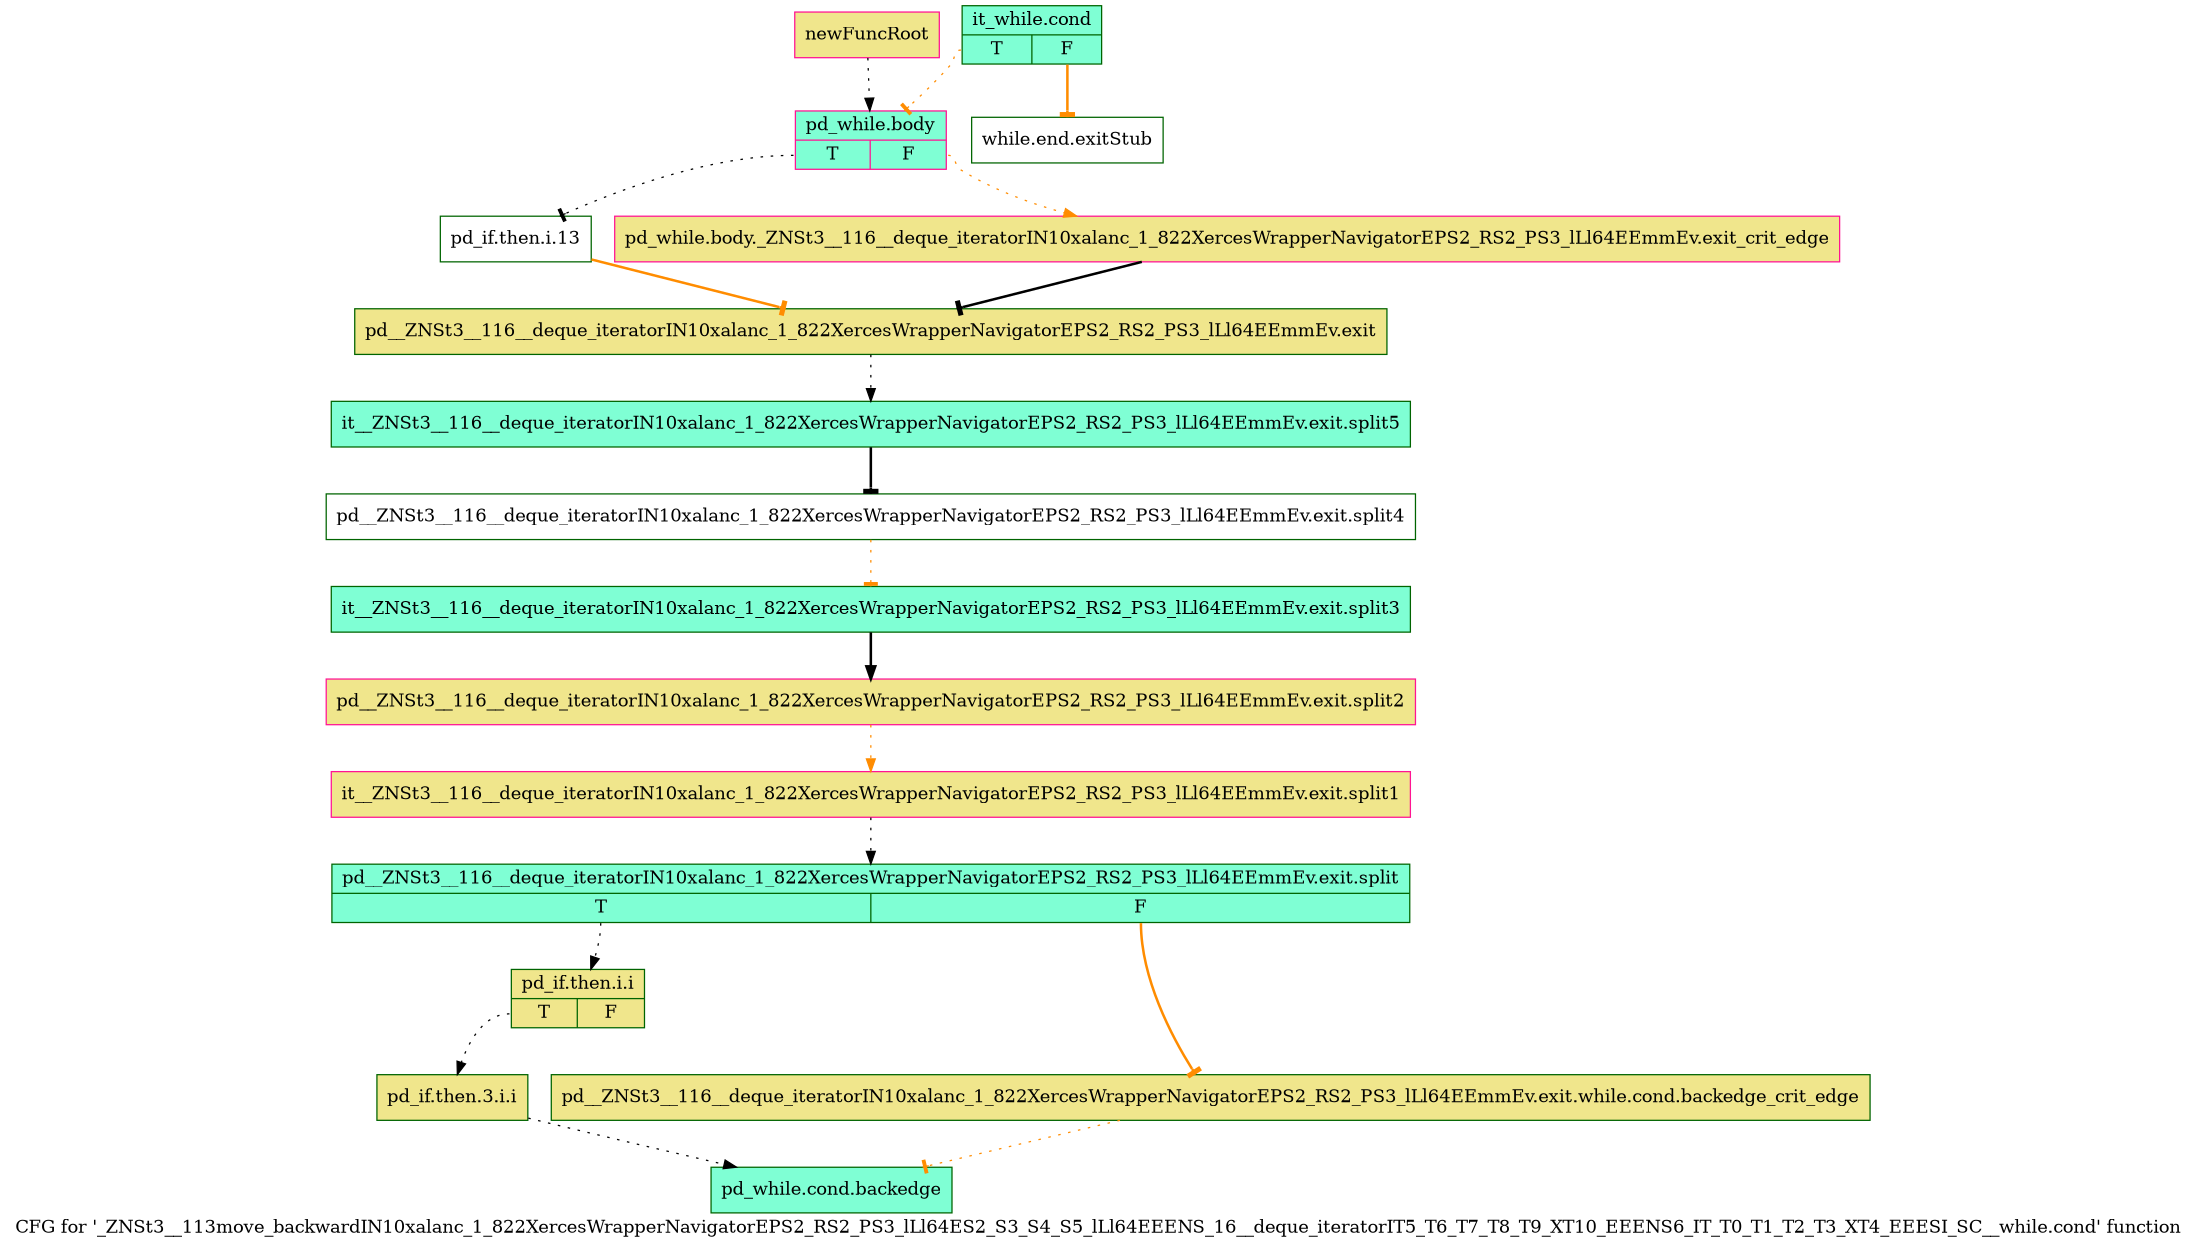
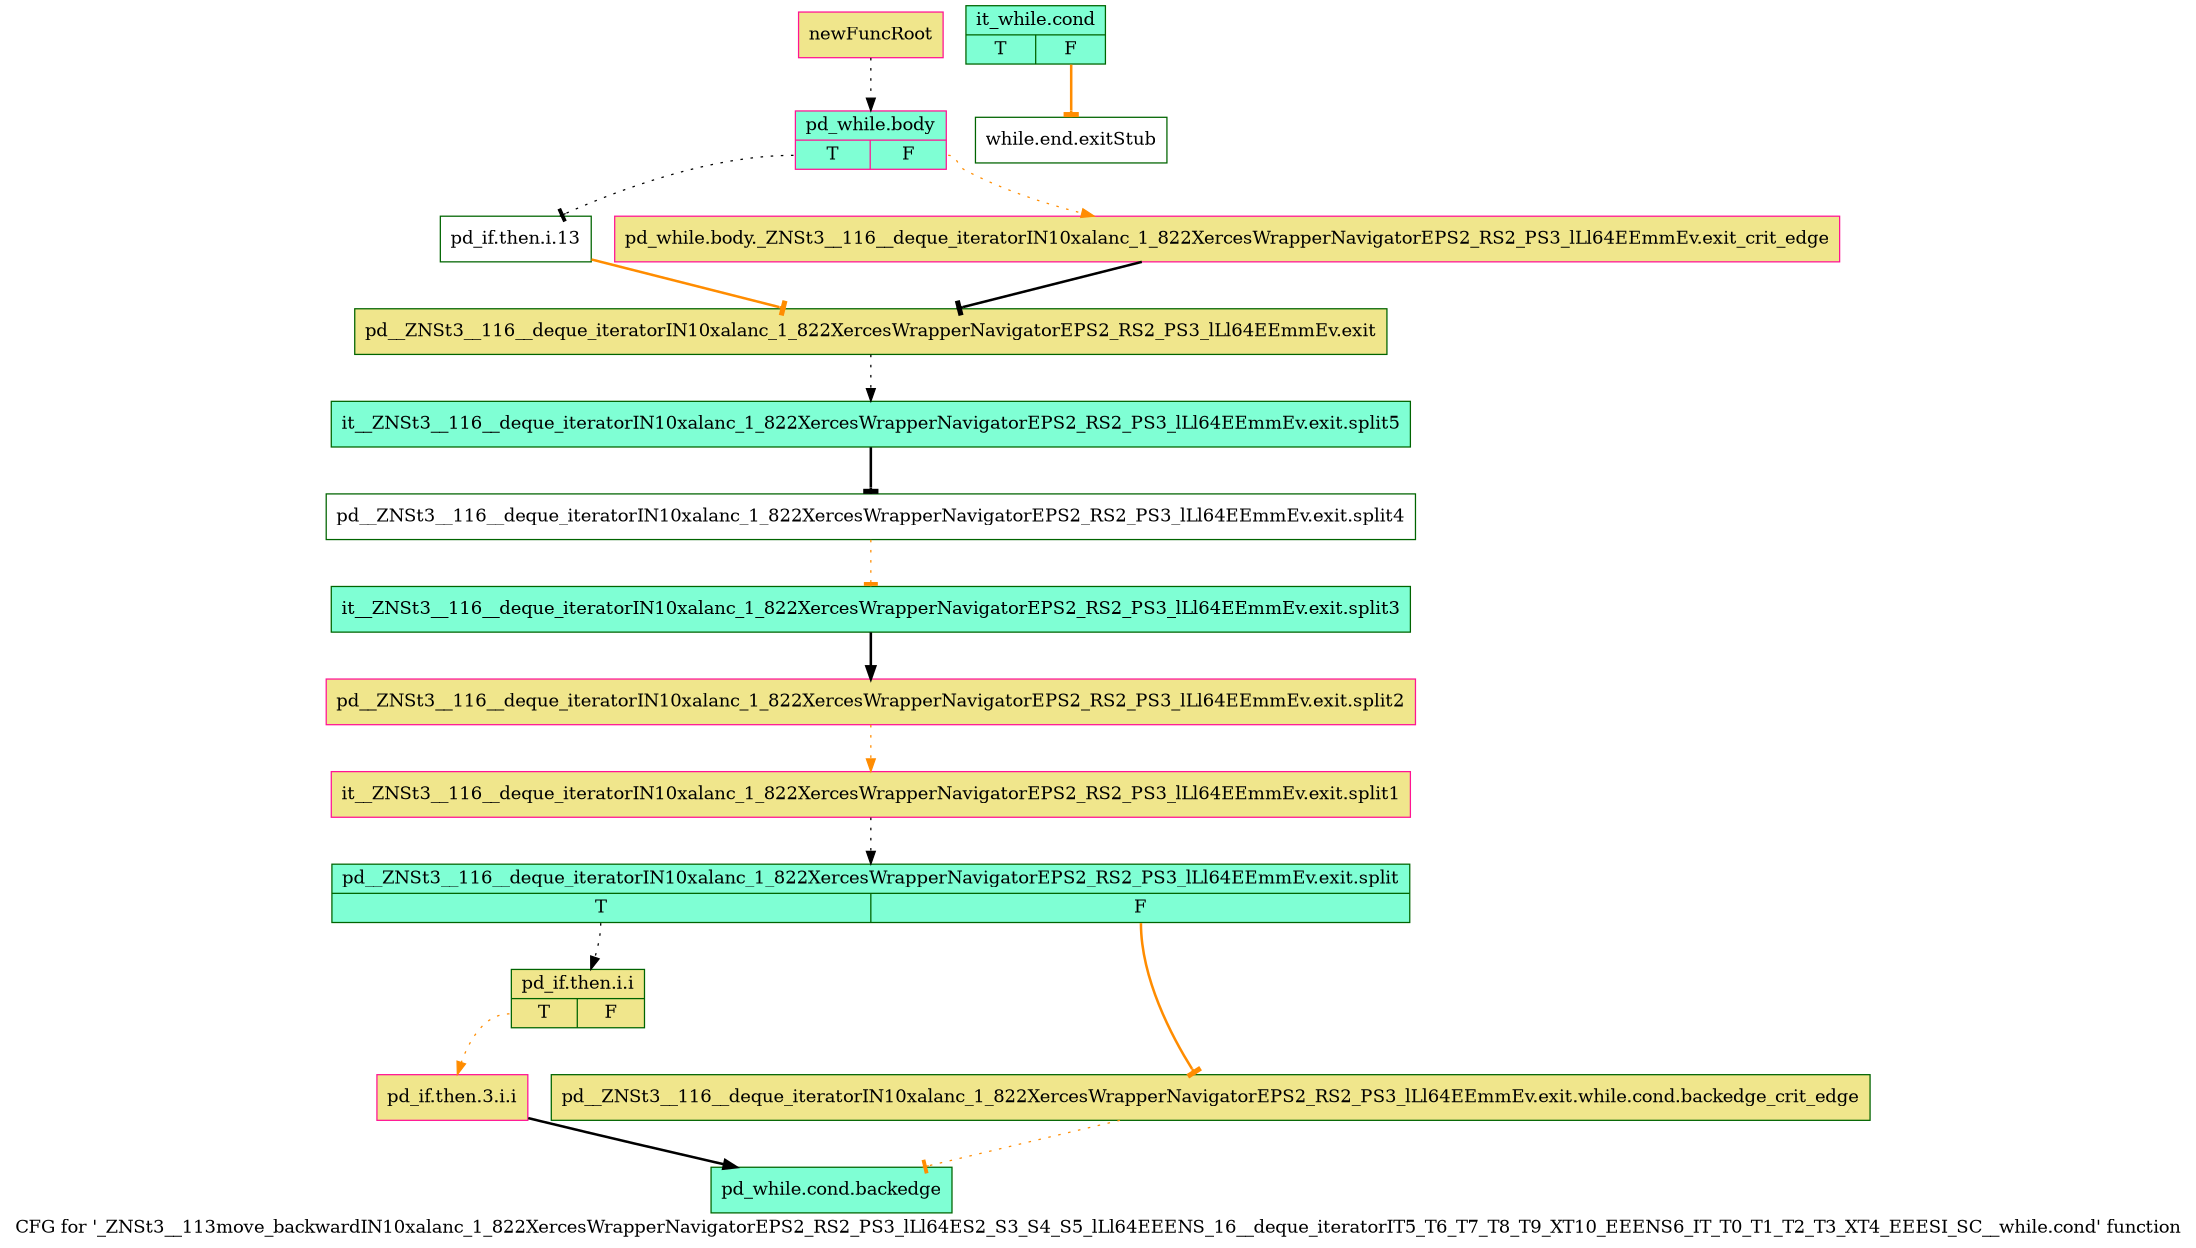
edge "it_while.cond" -> "pd_while.body": removed
edge "pd_if.then.i.i" -> "pd_if.then.3.i.i": color black -> darkorange
node "pd_if.then.3.i.i": color darkgreen -> deeppink
edge "pd_if.then.3.i.i" -> "pd_while.cond.backedge": style dotted -> bold
